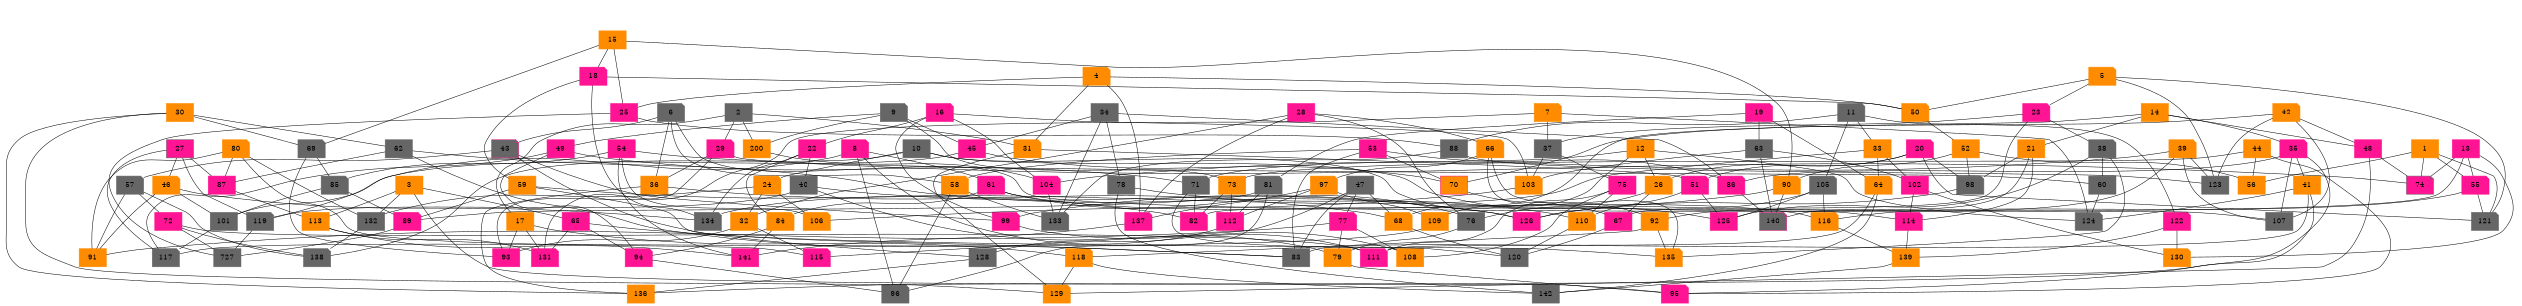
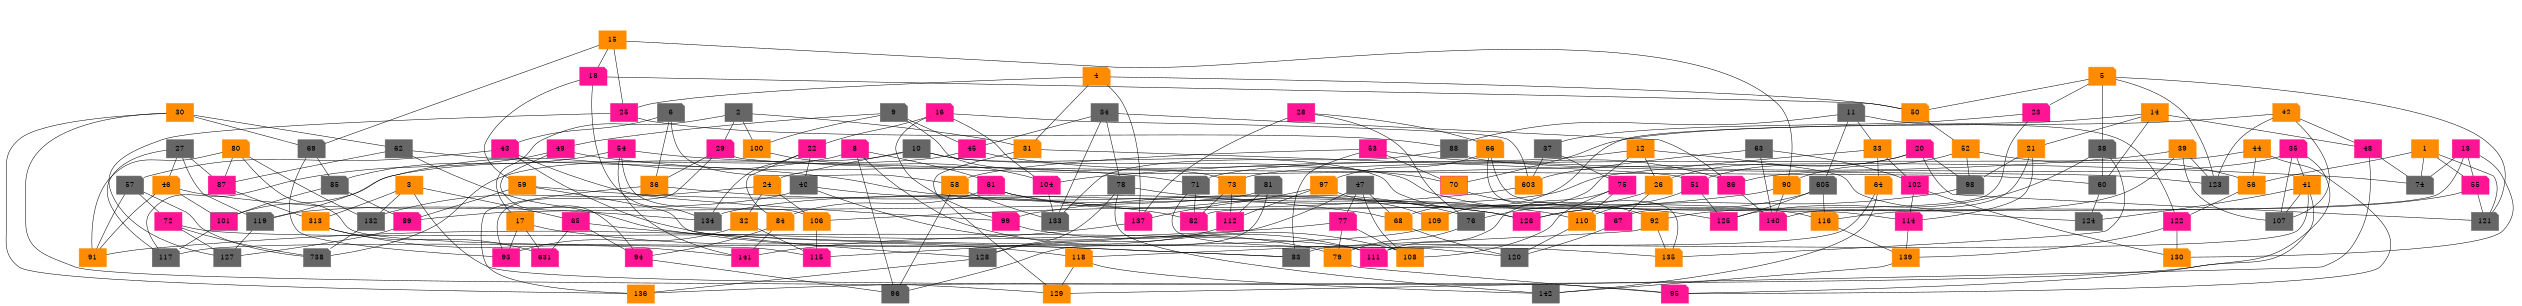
node "7": removed
node "19": removed
edge "23" -- "38": now "5" -- "38"
edge "14" -- "35": now "14" -- "60"
node "27": fillcolor deeppink -> gray40
node "43": fillcolor gray40 -> deeppink
node "200": label "200" -> "100"
edge "28" -- "32": removed
node "103": label "103" -> "603"
node "105": label "105" -> "605"
node "74": fillcolor deeppink -> gray40
edge "56" -- "122": added
edge "6" -- "107": now "41" -- "107"
edge "47" -- "83": now "47" -- "108"
node "101": fillcolor gray40 -> deeppink
node "113": label "113" -> "313"
node "140": fillcolor gray40 -> deeppink
edge "78" -- "128": added
edge "106" -- "115": added
node "727": label "727" -> "127"
node "138": label "138" -> "738"
node "131": label "131" -> "631"
